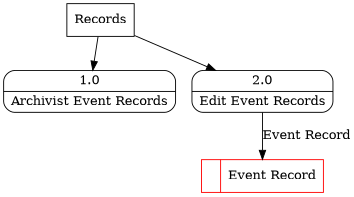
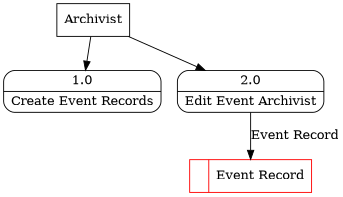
node "Records": label "Records" -> "Archivist"
node "1.0": text "Archivist Event Records" -> "Create Event Records"
node "2.0": text "Edit Event Records" -> "Edit Event Archivist"
